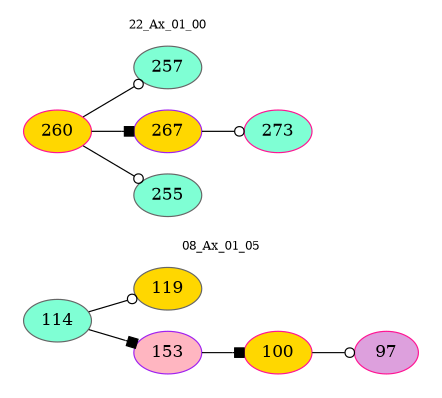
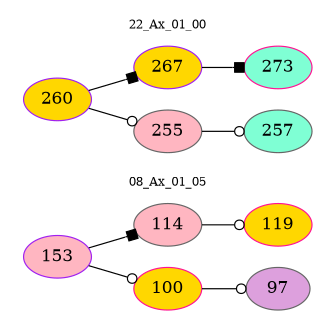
edge "260" -> "257": now "255" -> "257"
node "260": color deeppink -> purple
edge "267" -> "273": arrowhead odot -> box
node "255": fillcolor aquamarine -> lightpink
node "119": color gray40 -> deeppink
node "114": fillcolor aquamarine -> lightpink
edge "114" -> "153": reversed
edge "153" -> "100": arrowhead box -> odot
node "97": color deeppink -> gray40
